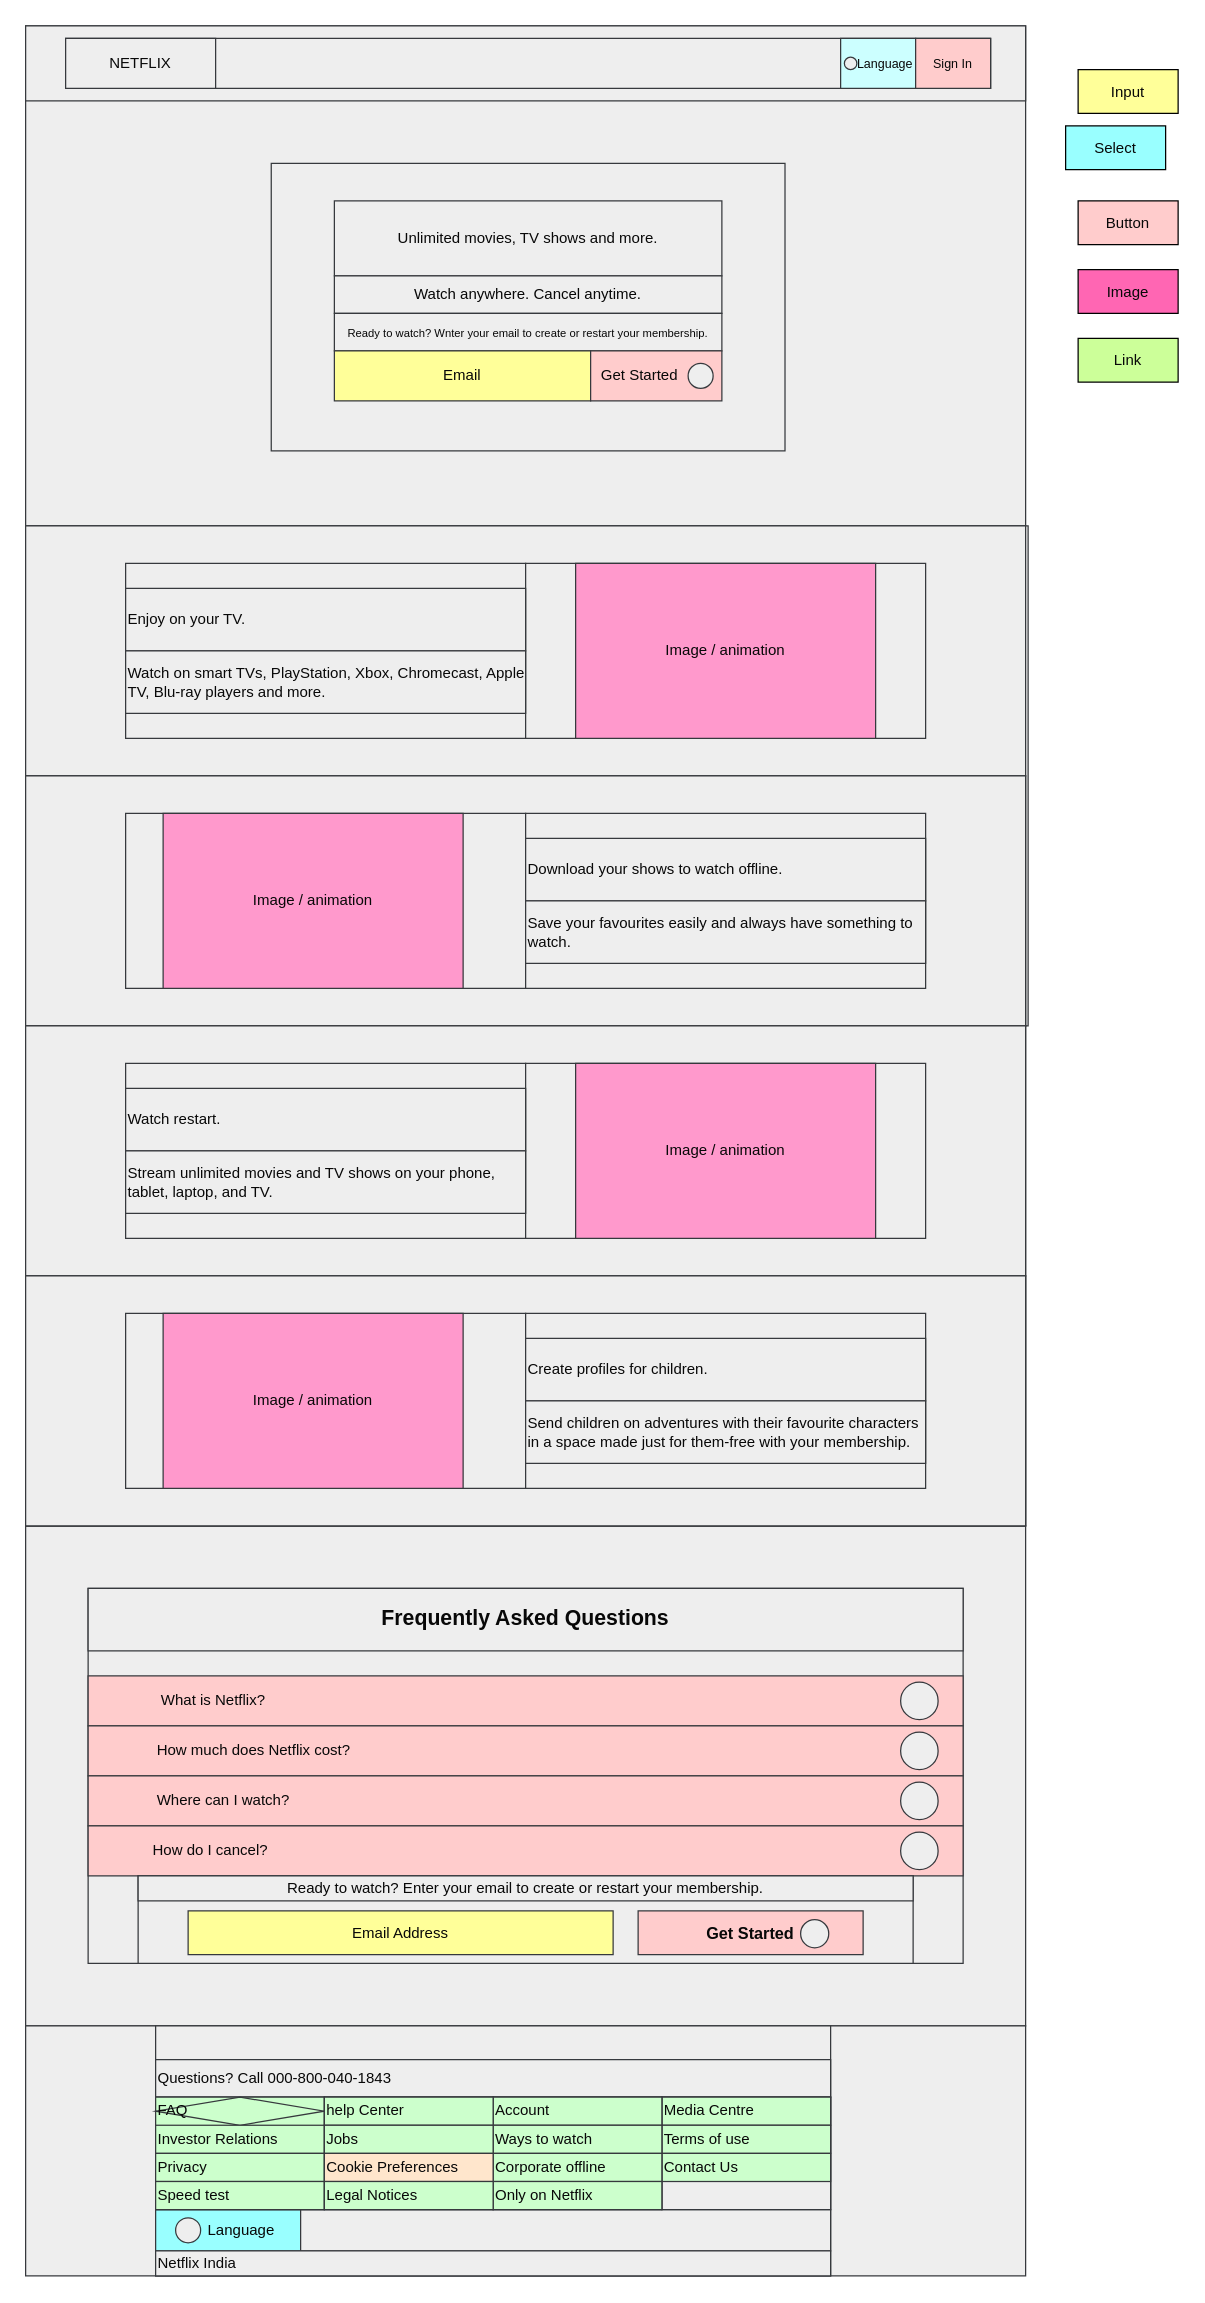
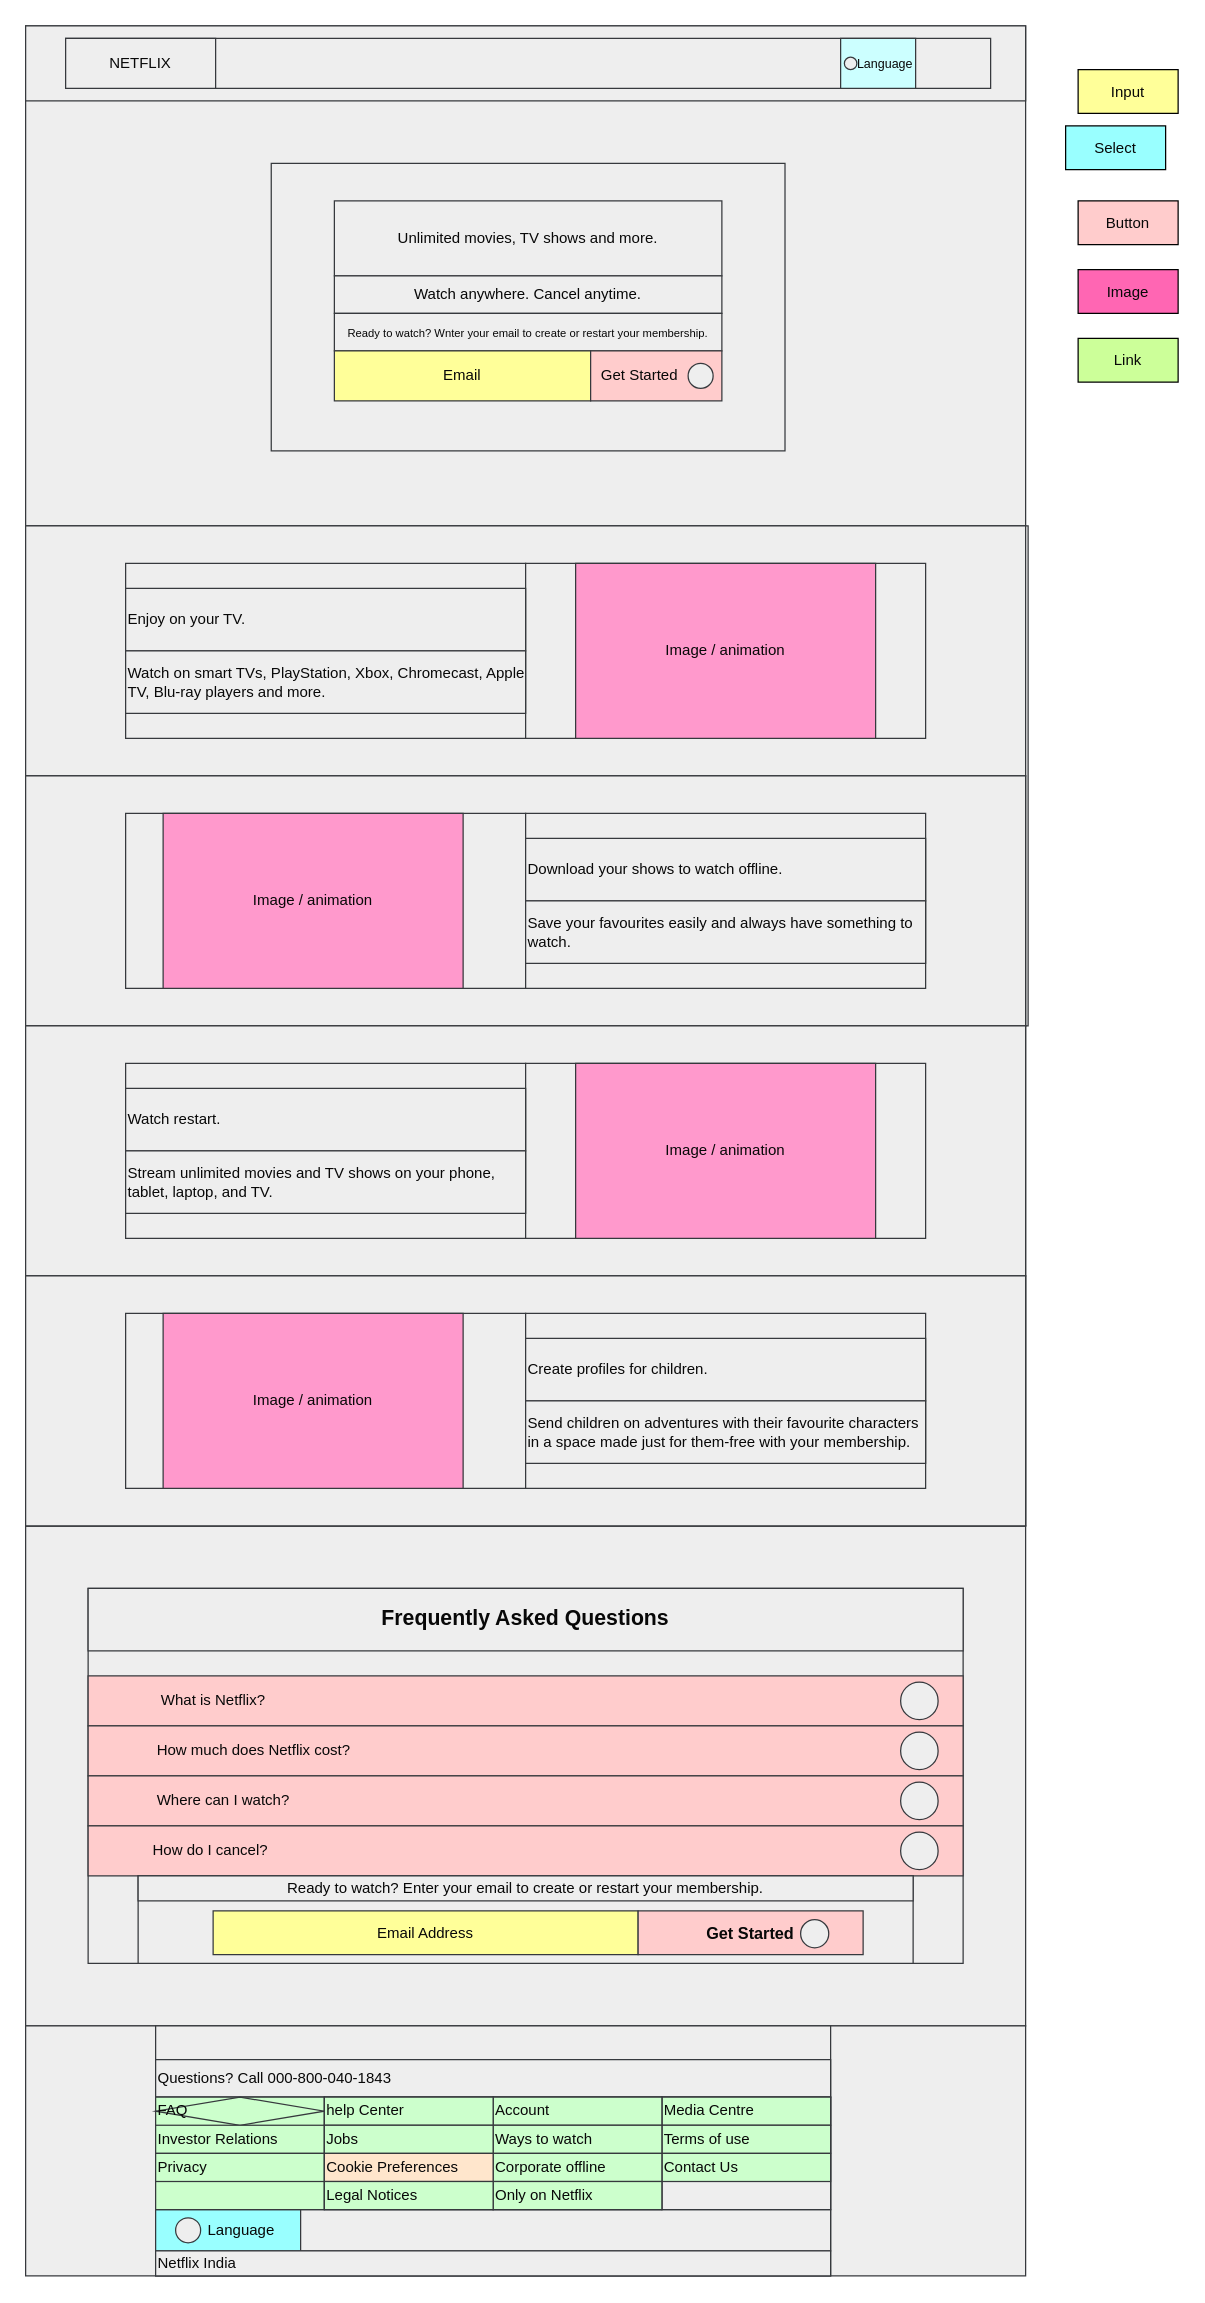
node "Sign In": removed
node "Email Address": moved (401, 1933) -> (426, 1933)
node "Speed test": removed
